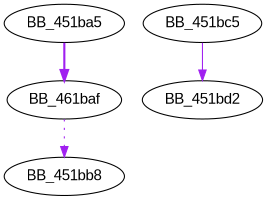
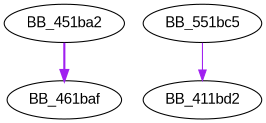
node "BB_451ba5": label "BB_451ba5" -> "BB_451ba2"
node "BB_451bc5": label "BB_451bc5" -> "BB_551bc5"
node "BB_451bd2": label "BB_451bd2" -> "BB_411bd2"
node "BB_451bb8": removed
